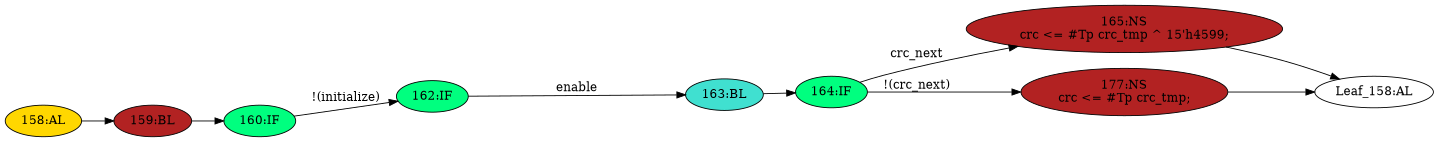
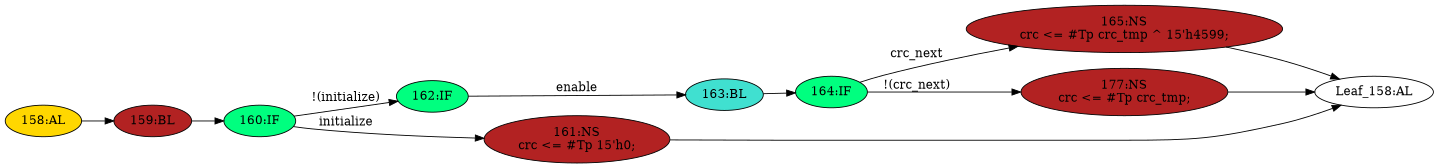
node "161:NS crc <= #Tp 15'h0;": added
